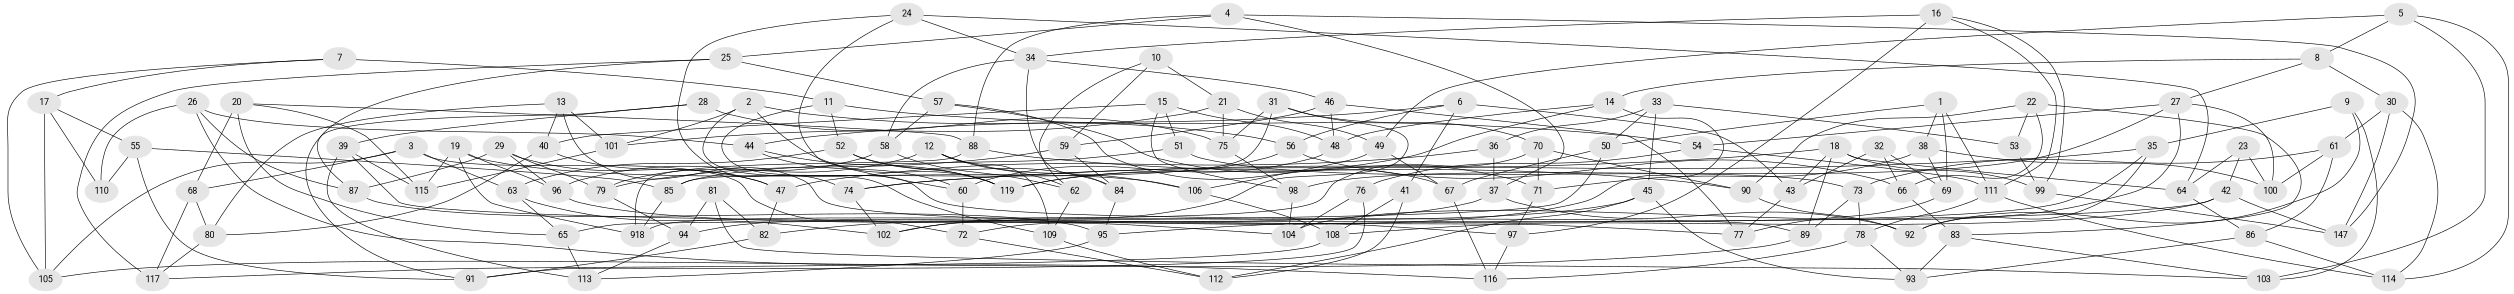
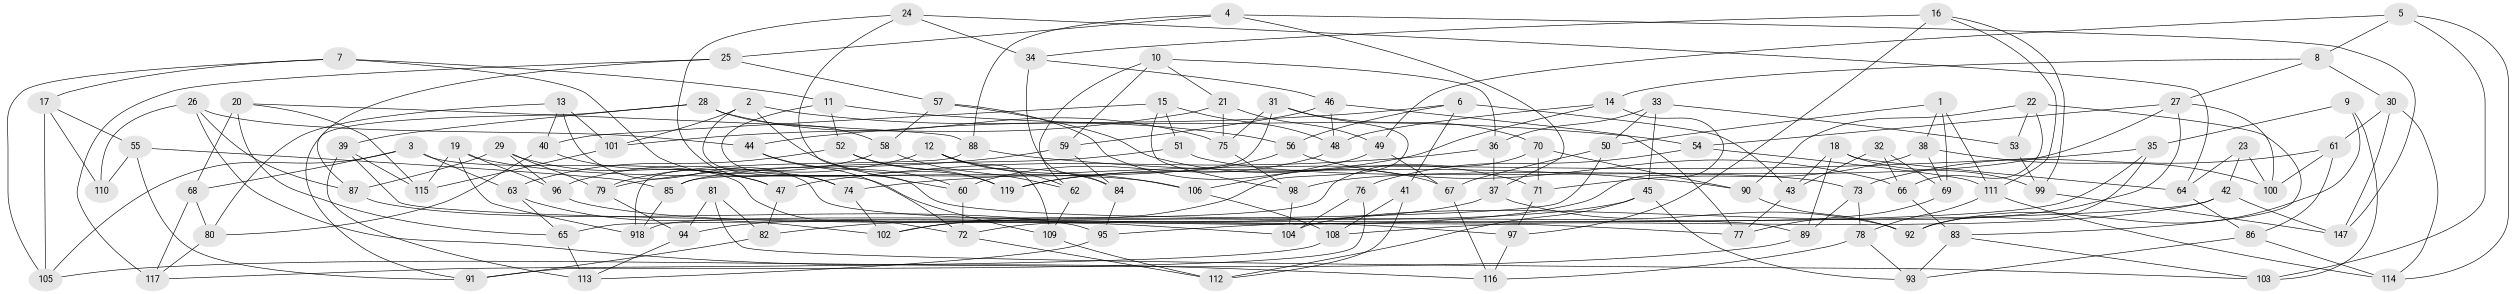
edge "10" -- "36": added
edge "34" -- "58": now "28" -- "58"
edge "44" -- "119": now "44" -- "72"
edge "18" -- "74": now "7" -- "74"
